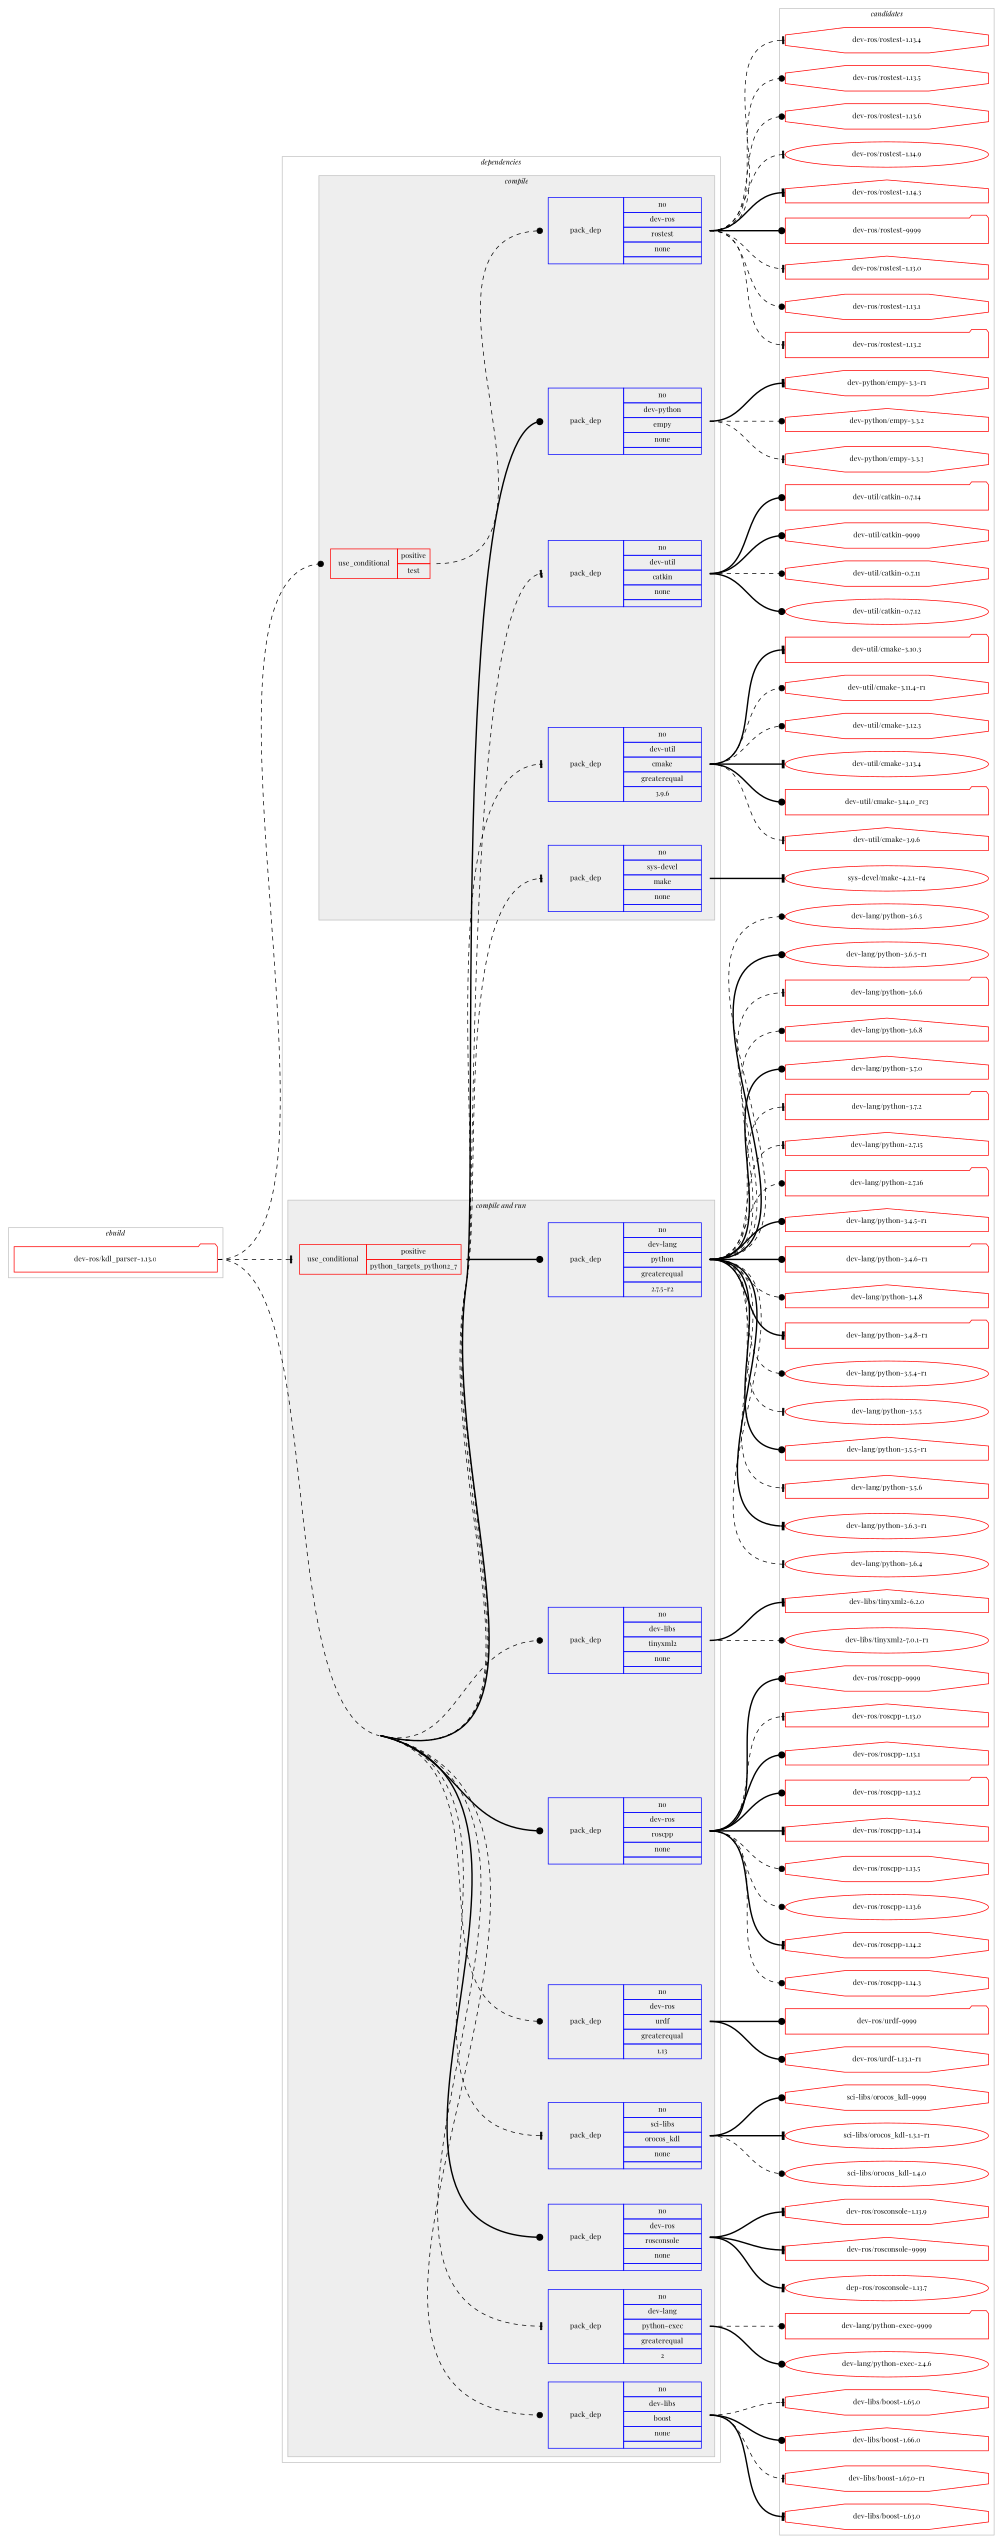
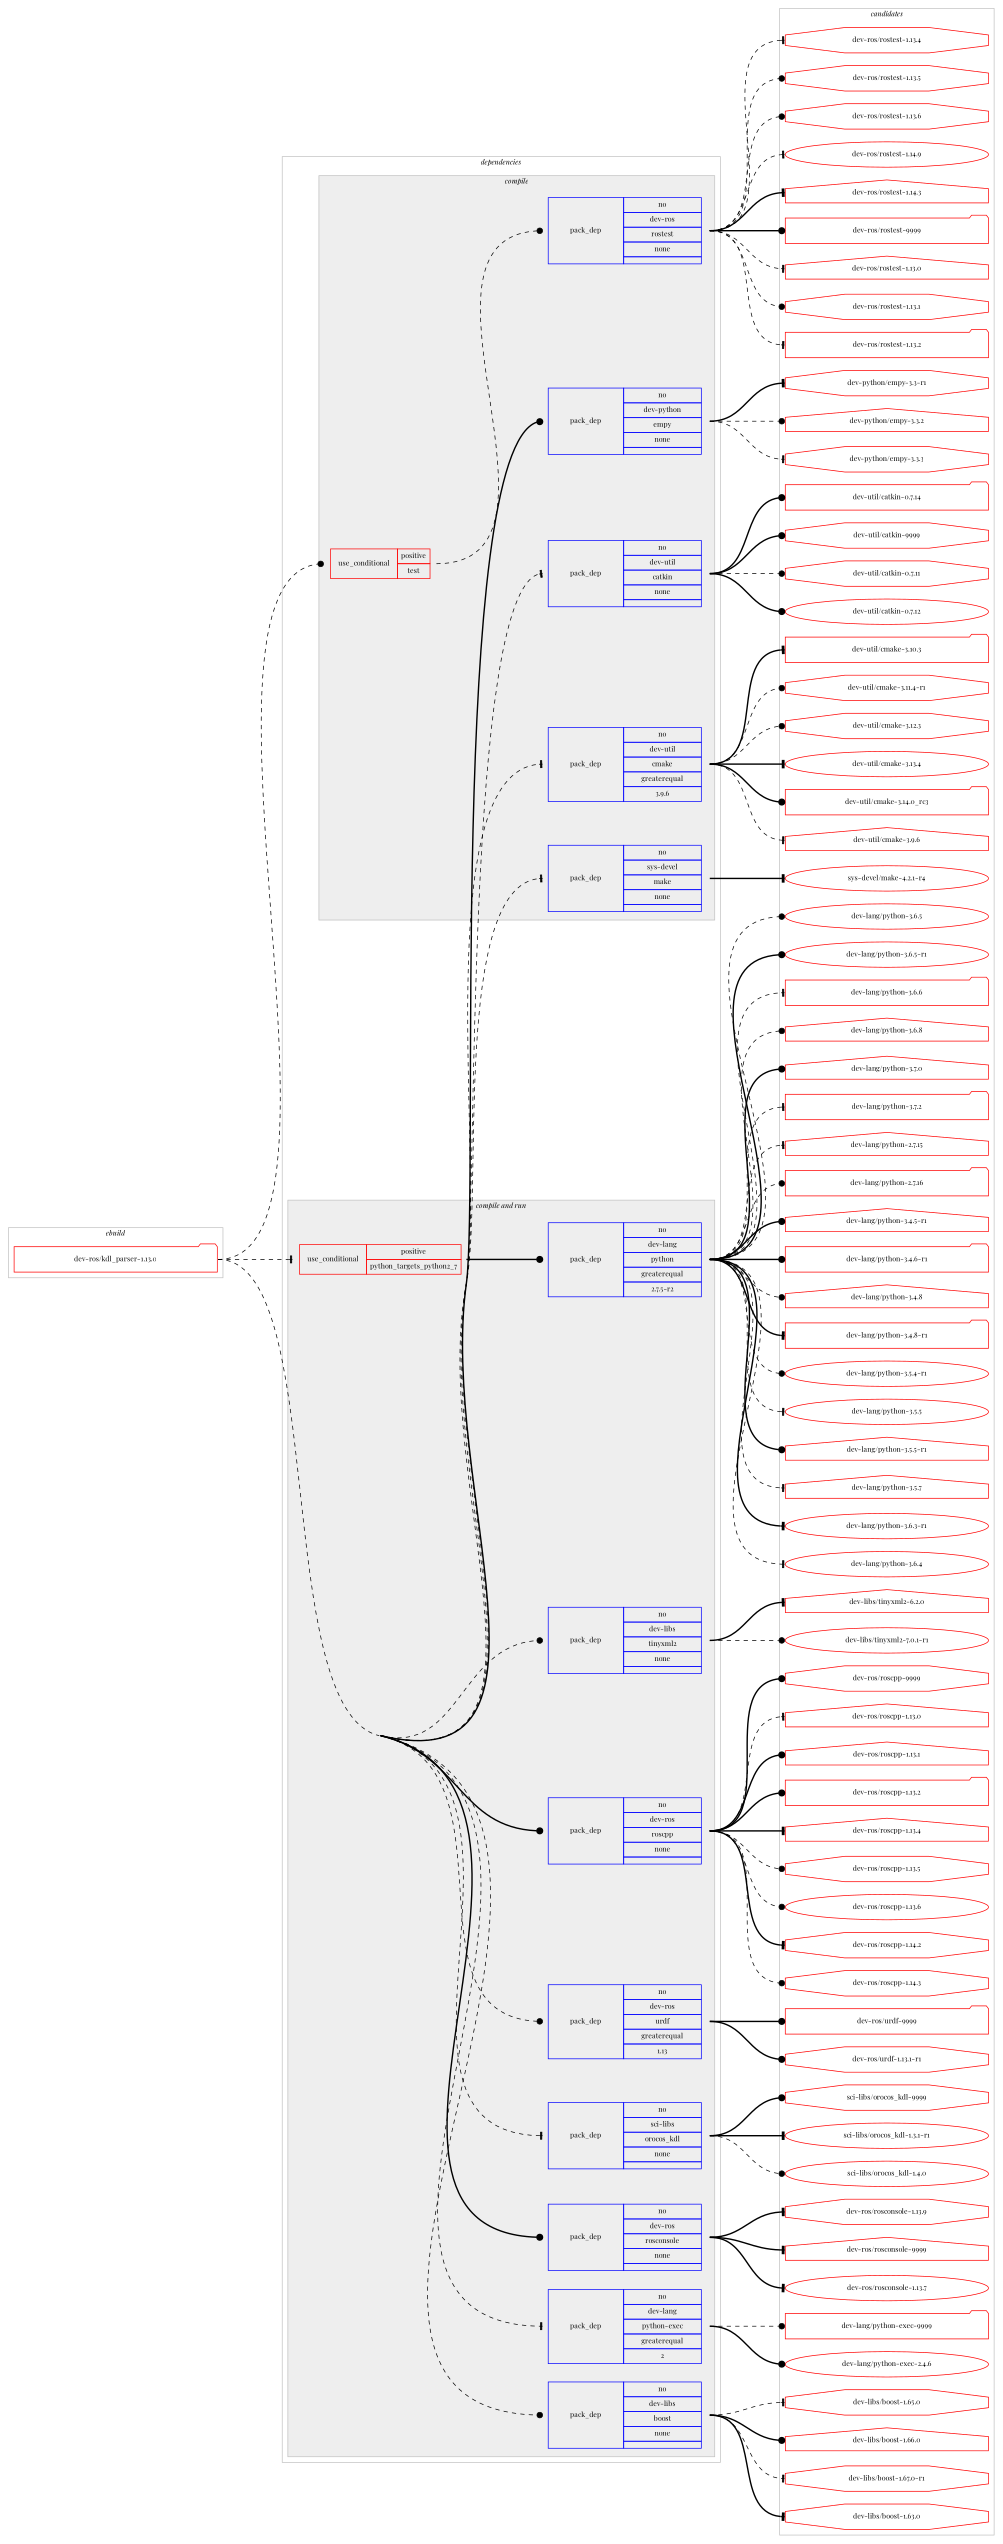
node "dev-lang/python-3.5.6": label "dev-lang/python-3.5.6" -> "dev-lang/python-3.5.7"
node "dep-ros/rosconsole-1.13.7": label "dep-ros/rosconsole-1.13.7" -> "dev-ros/rosconsole-1.13.7"
